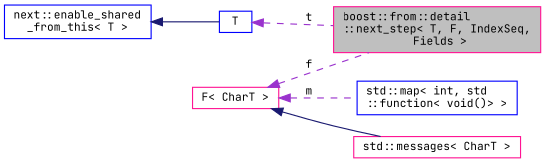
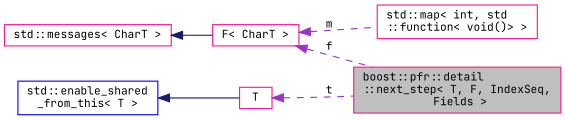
node "next::enable_shared _from_this< T >": label "next::enable_shared _from_this< T >" -> "std::enable_shared _from_this< T >"
node "T": color blue -> deeppink
node "boost::from::detail ::next_step< T, F, IndexSeq, Fields >": label "boost::from::detail ::next_step< T, F, IndexSeq, Fields >" -> "boost::pfr::detail ::next_step< T, F, IndexSeq, Fields >"
node "std::map< int, std ::function< void()> >": color blue -> deeppink
edge "std::messages< CharT >" -> "F< CharT >": reversed
